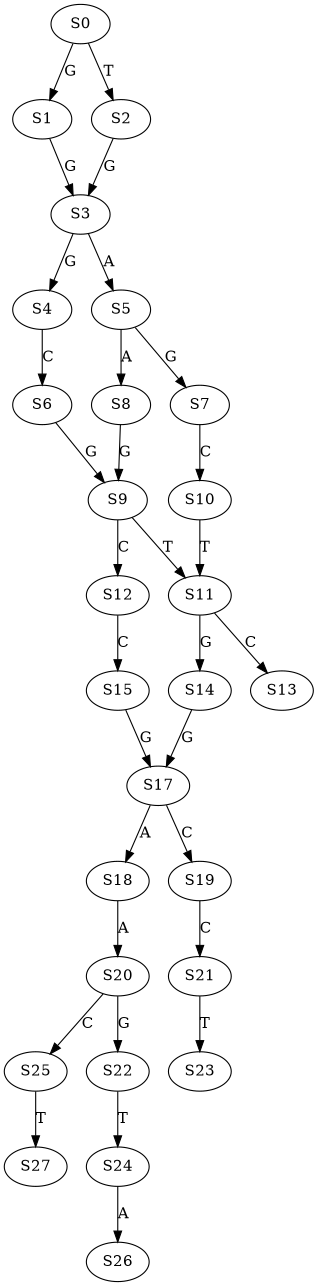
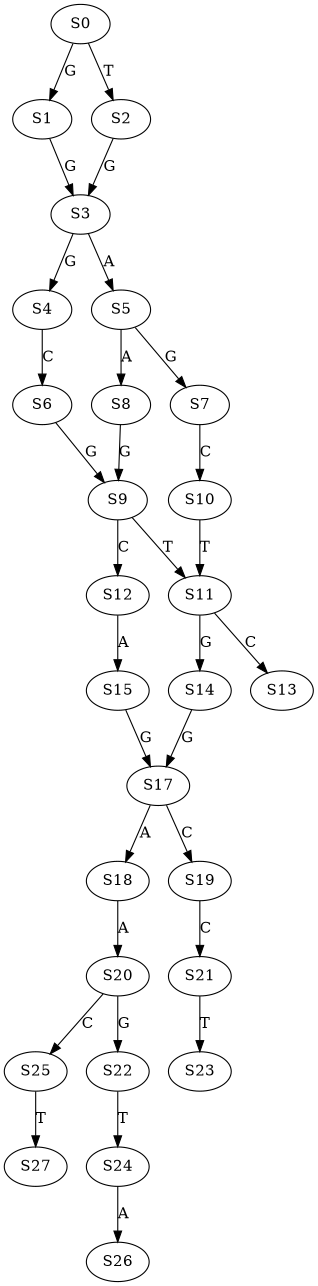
edge "S12" -> "S15": label "C" -> "A"
